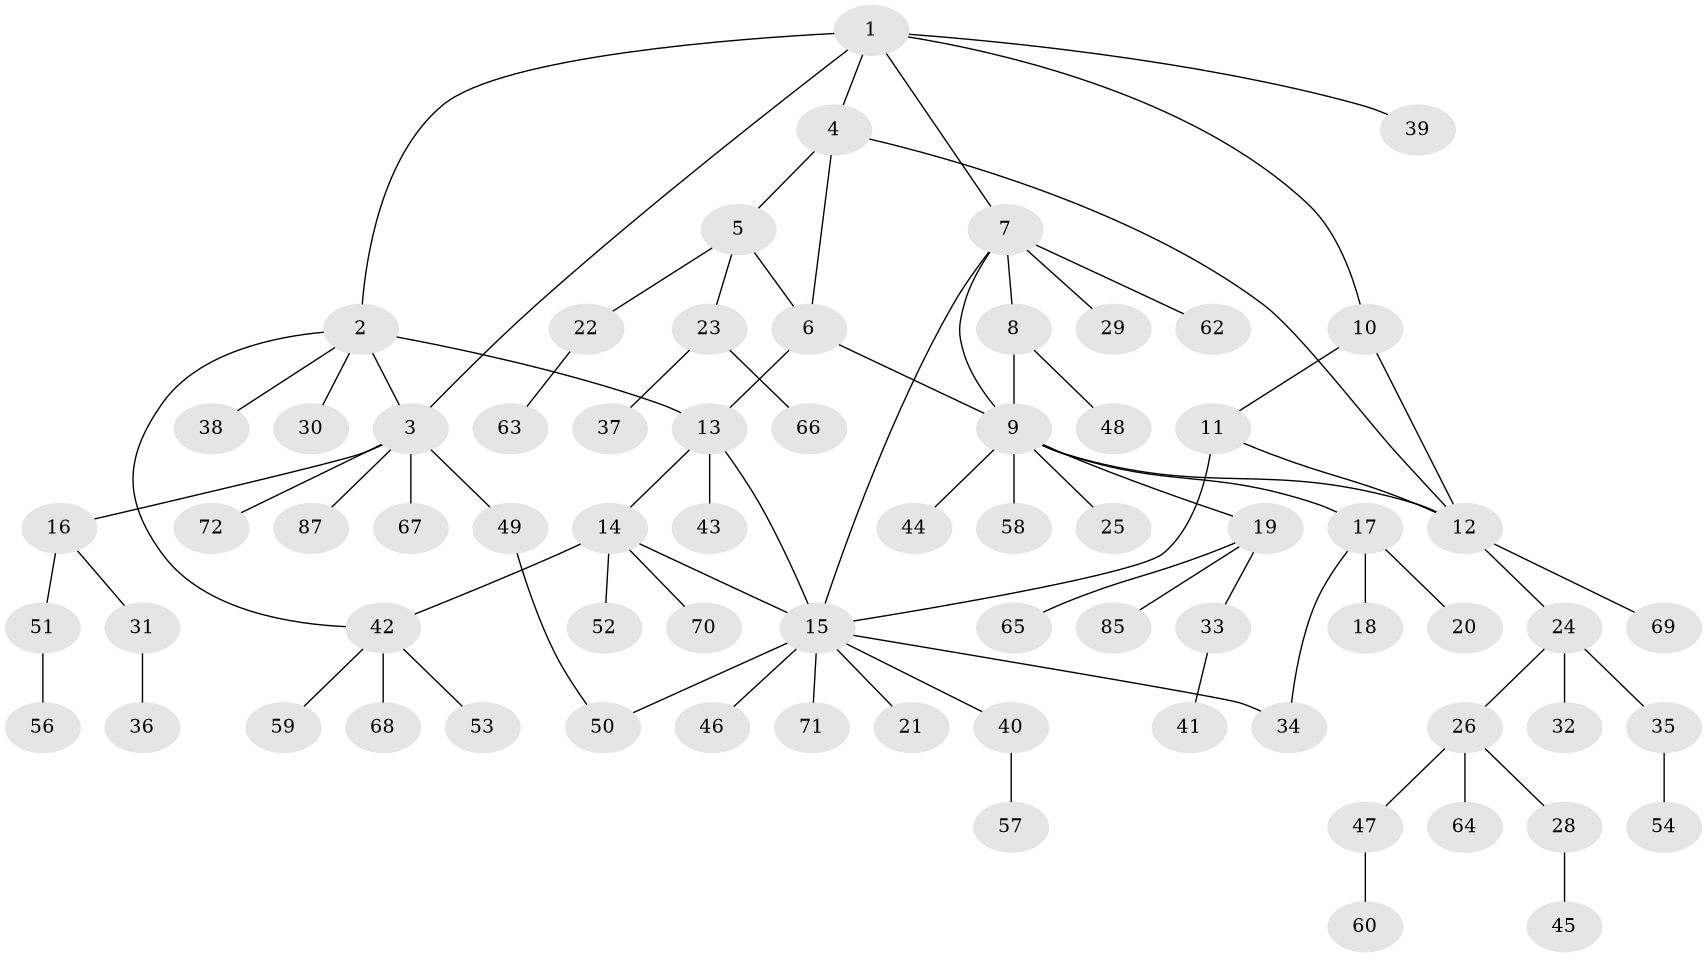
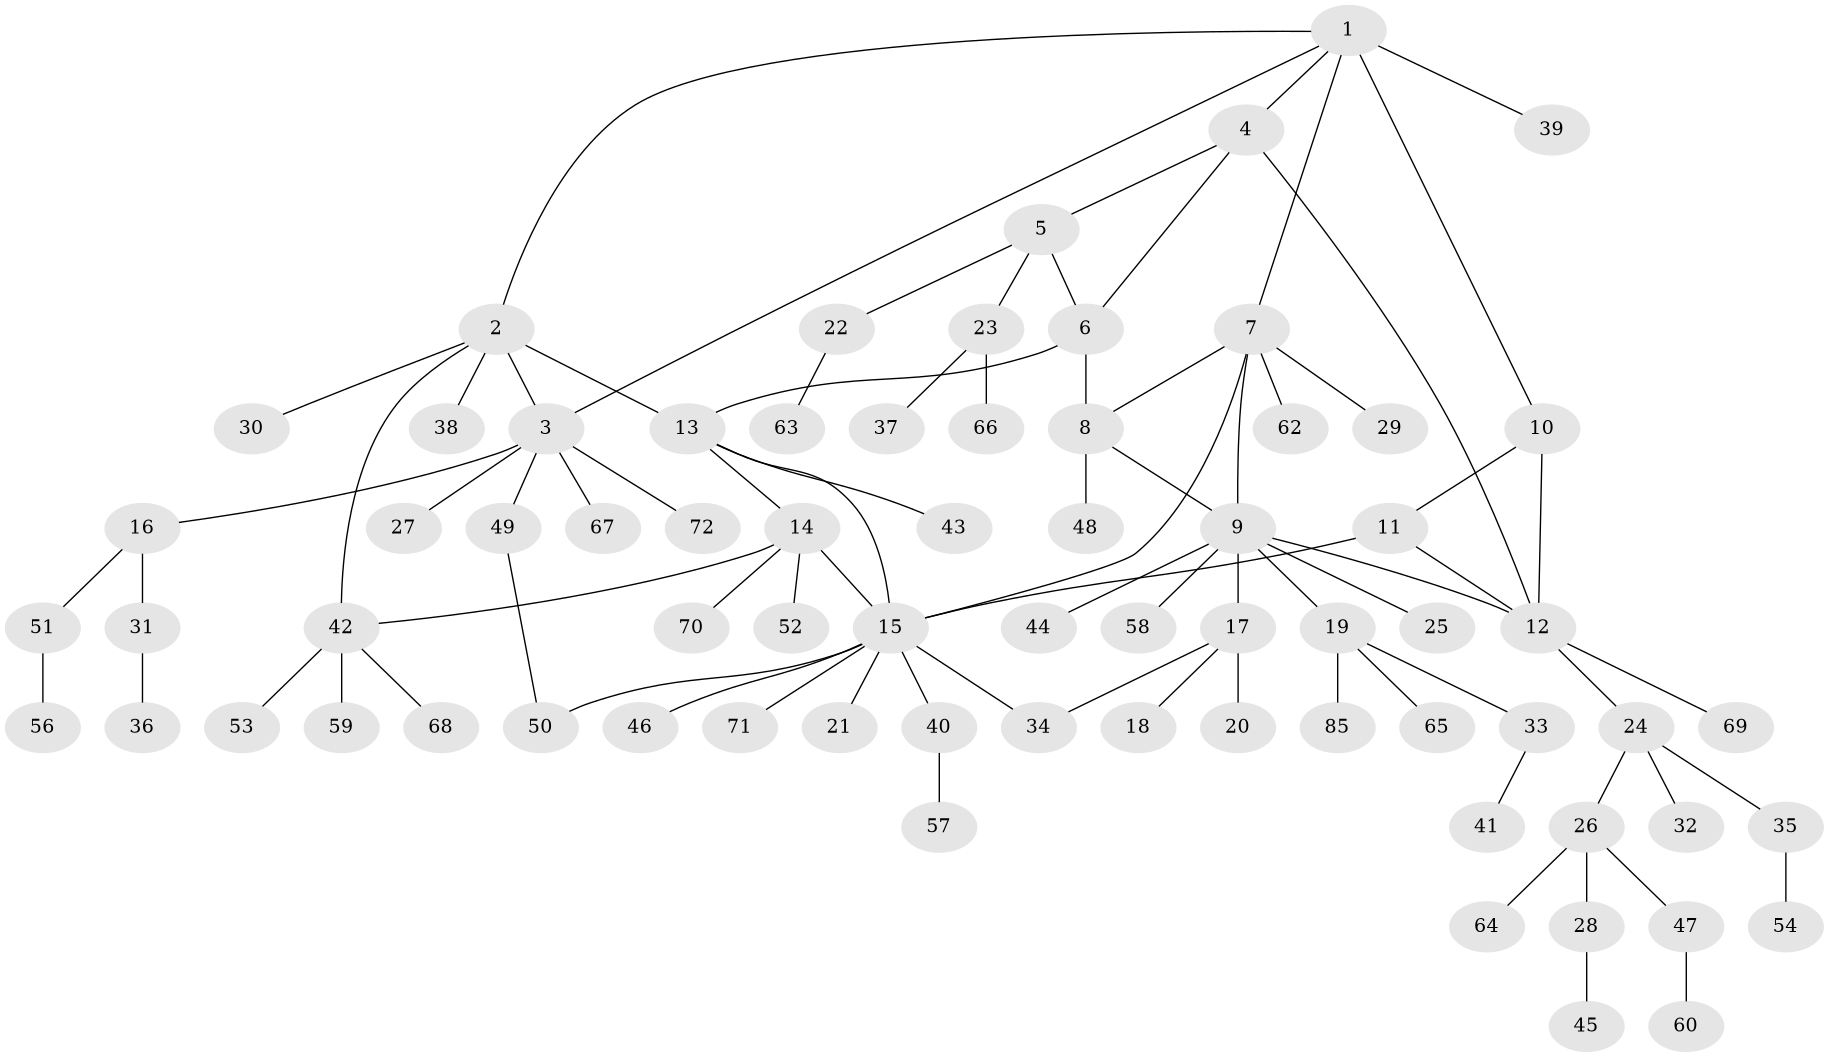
edge "6" -- "9": now "6" -- "8"
node "87": label "87" -> "27"
